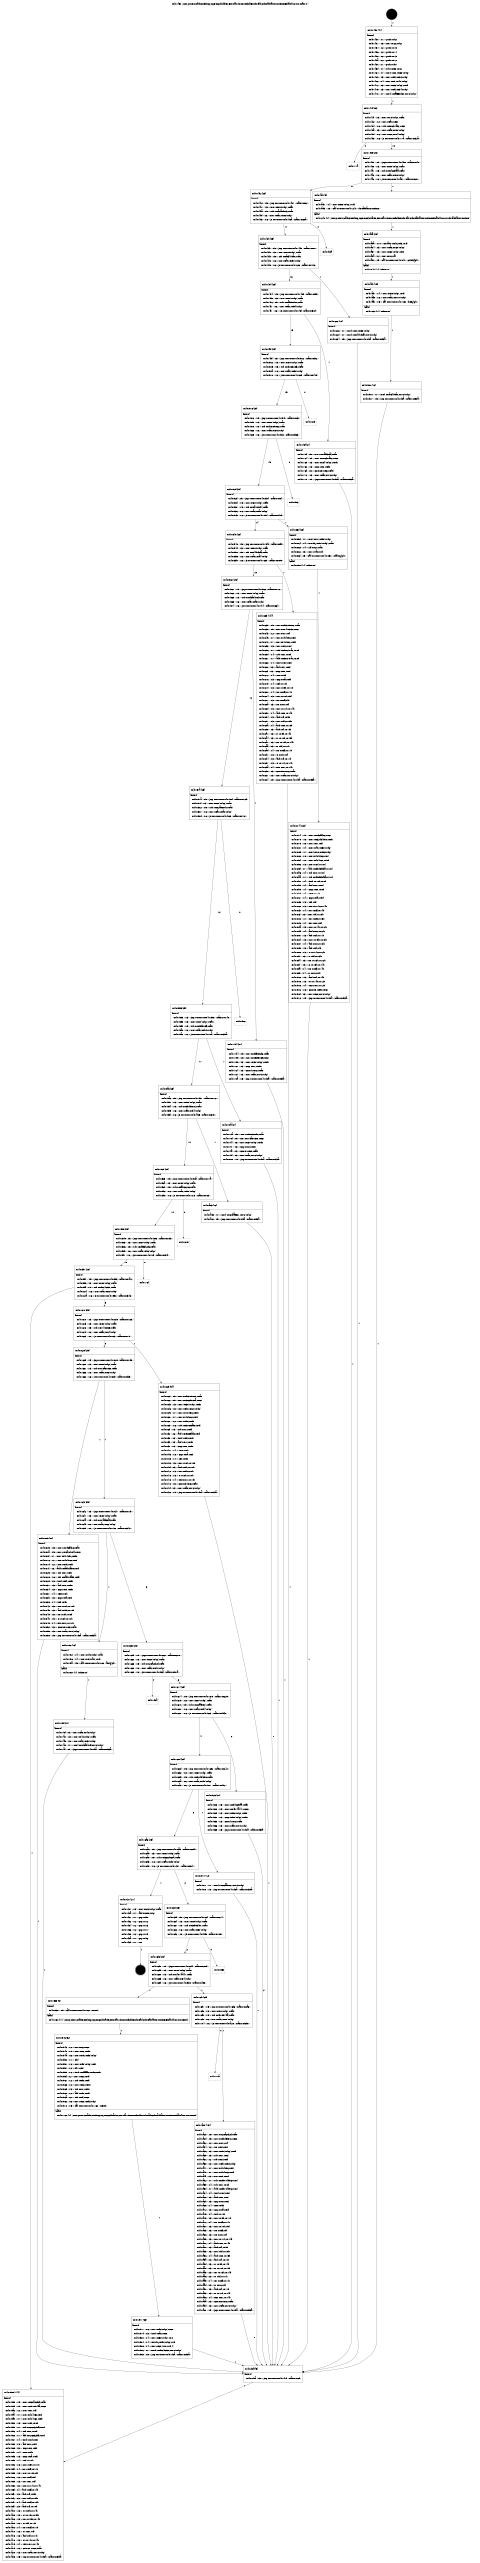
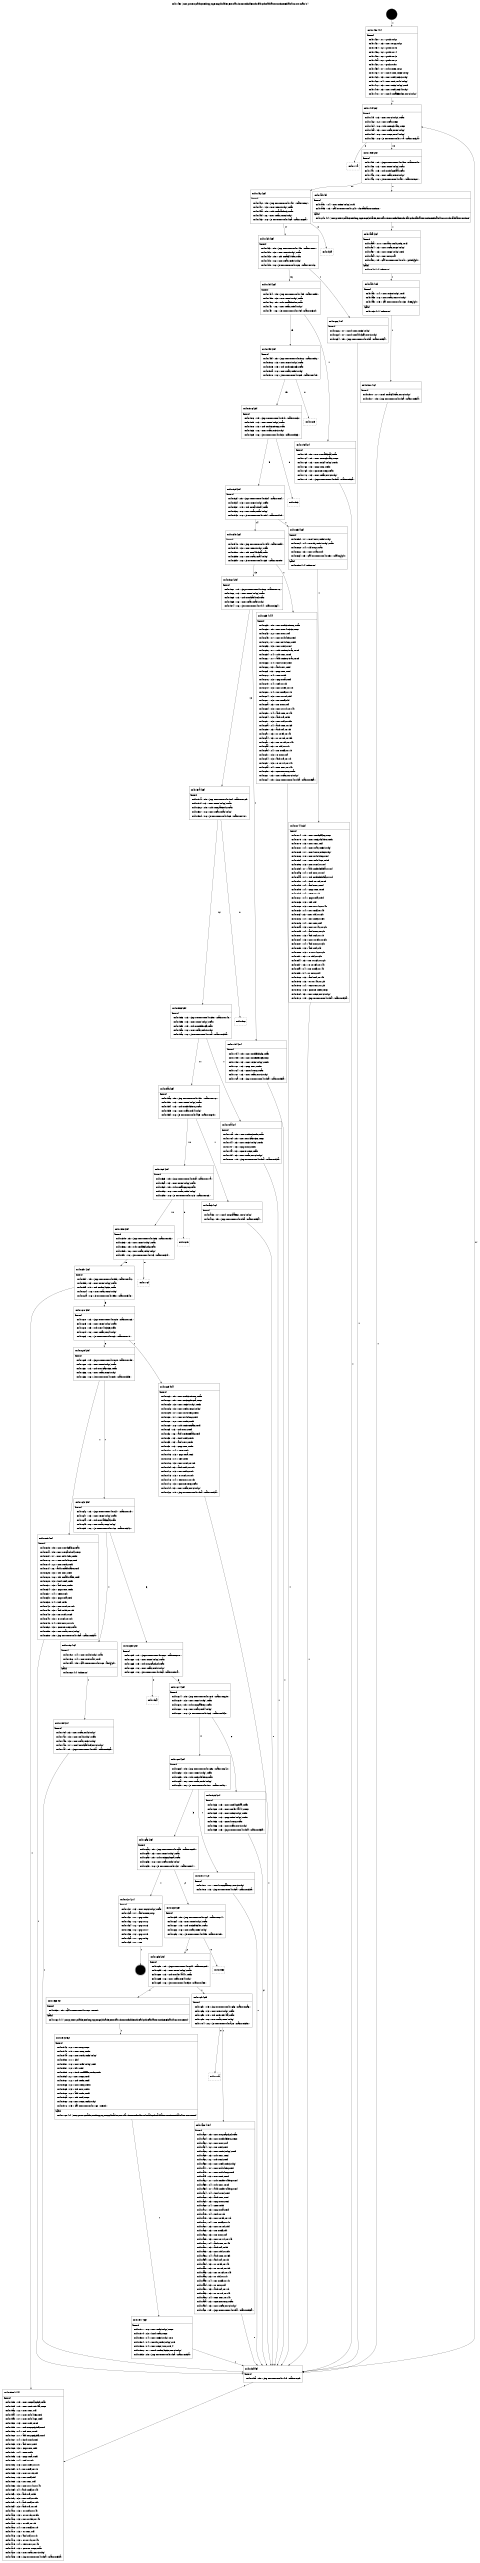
edge "0x401516 [25]" -> "0x40152f [25]": label " 15" -> " 9"
edge "0x401d8a [5]" -> "0x40147f [26]": added, label "17"
